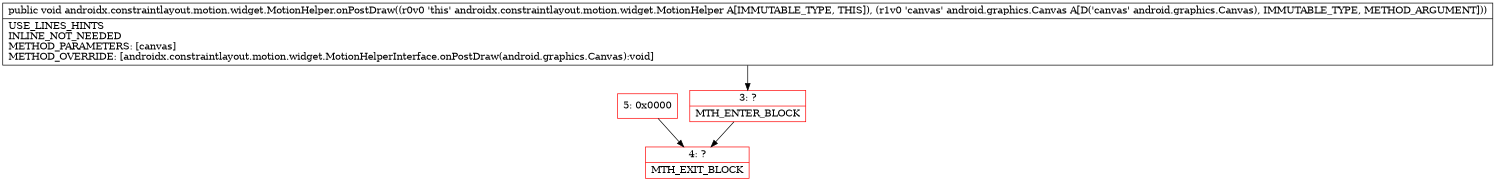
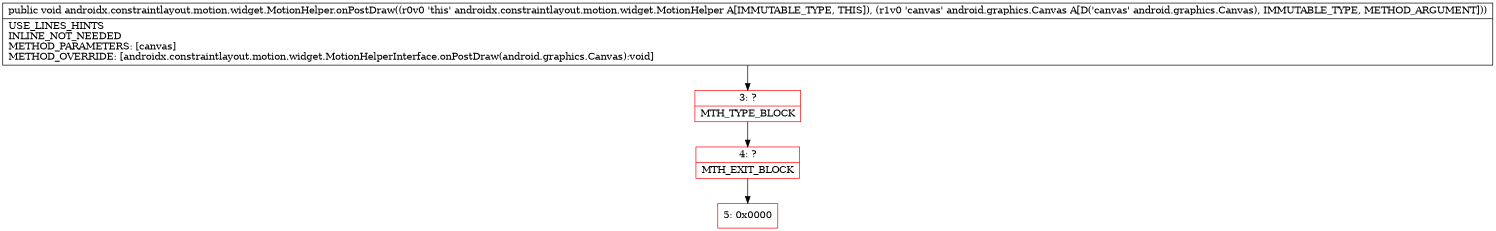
node "3: ?": text "MTH_ENTER_BLOCK" -> "MTH_TYPE_BLOCK"
edge "5: 0x0000" -> "4: ?": reversed
